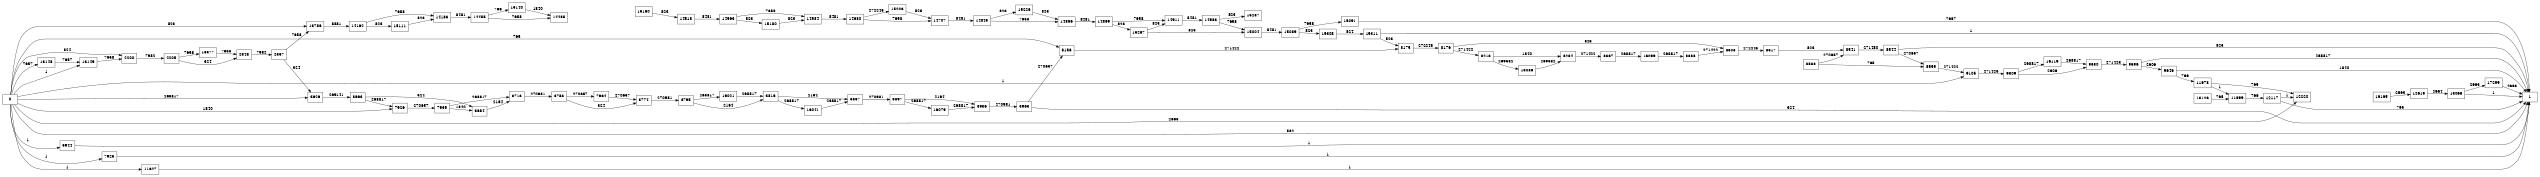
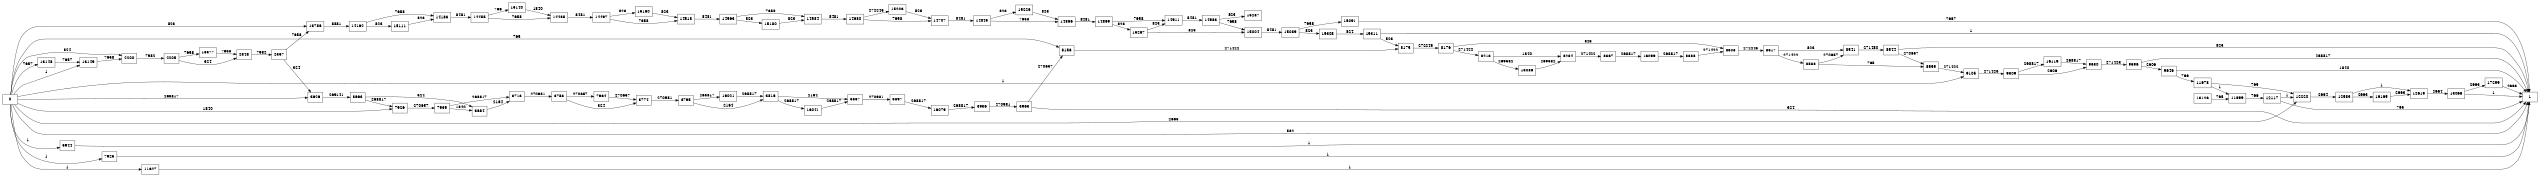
node "14497": added
edge "8517" -> "8538": added, label "271422"
node "12583": added
edge "3897" -> "3936": removed, label "2164"
